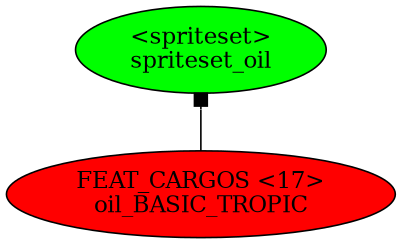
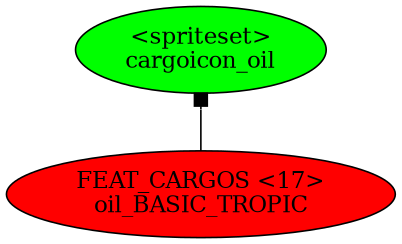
node "<spriteset> spriteset_oil": label "<spriteset> spriteset_oil" -> "<spriteset> cargoicon_oil"
